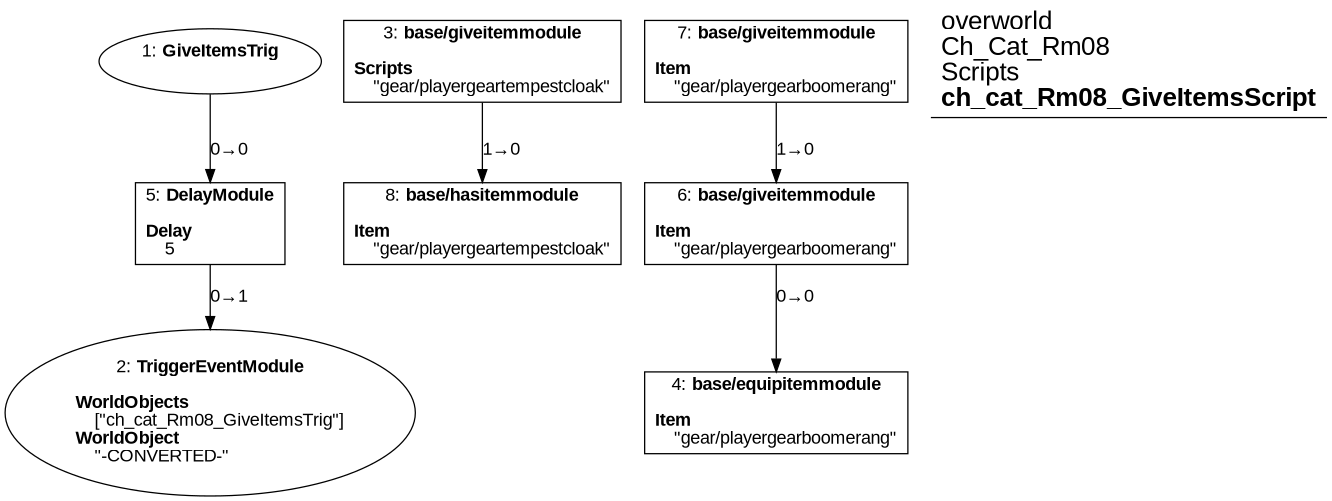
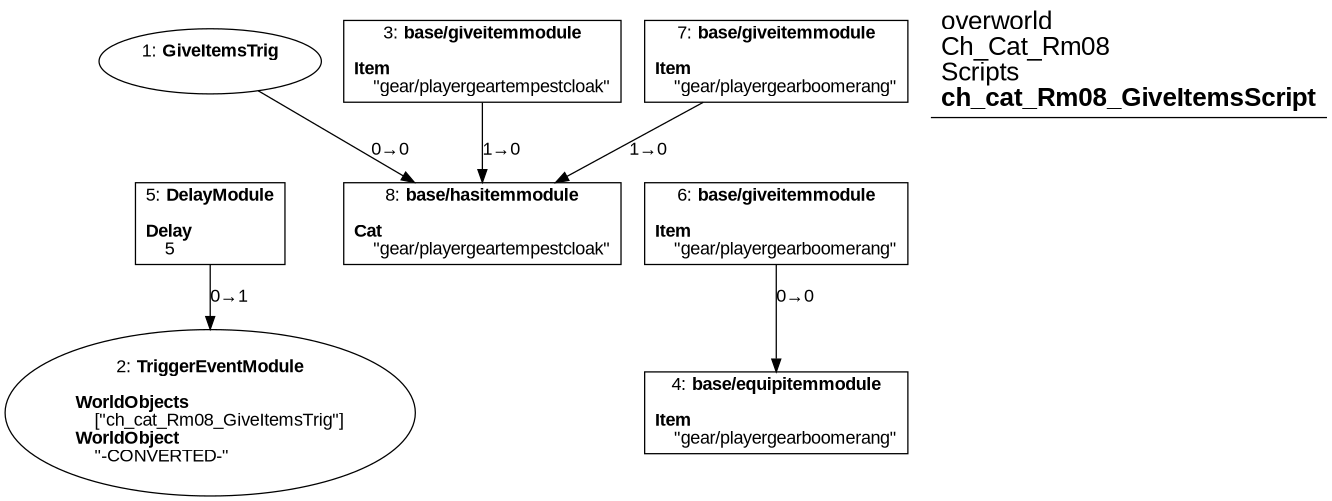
node "3:": text "Scripts" -> "Item"
edge "1:" -> "5:": now "1:" -> "8:"
edge "7:" -> "6:": now "7:" -> "8:"
node "8:": text "Item" -> "Cat"
